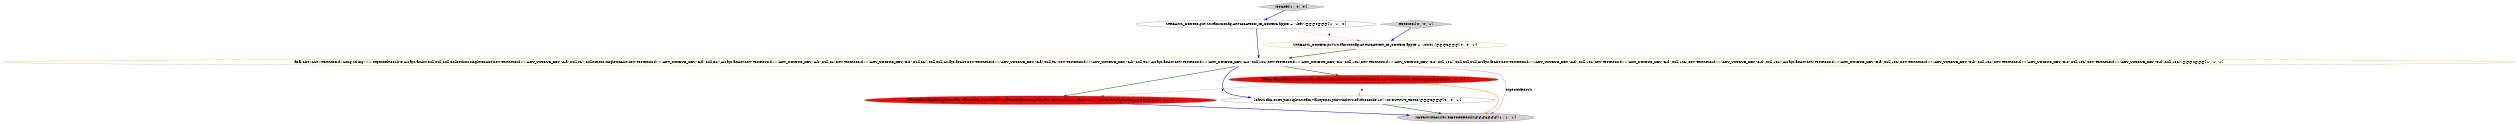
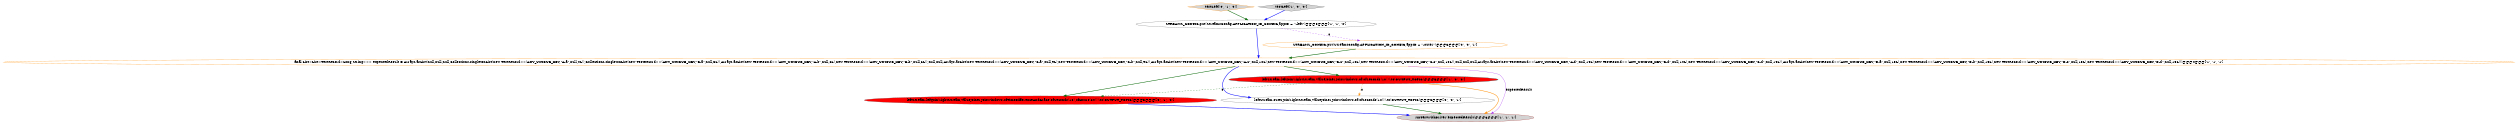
node "testLeft['0', '1', '0']": added
node "testOuter['0', '0', '1']": removed
